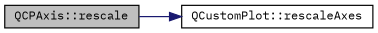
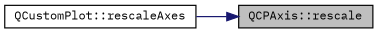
edge "QCPAxis::rescale" -> "QCustomPlot::rescaleAxes": reversed
